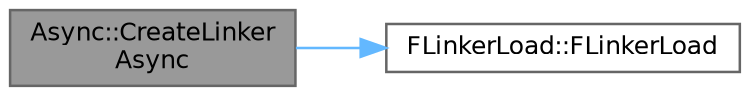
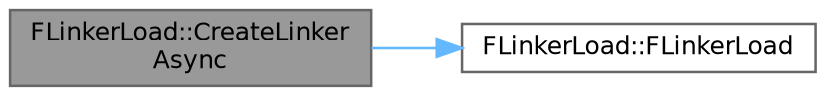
node "Async::CreateLinker Async": label "Async::CreateLinker Async" -> "FLinkerLoad::CreateLinker Async"
